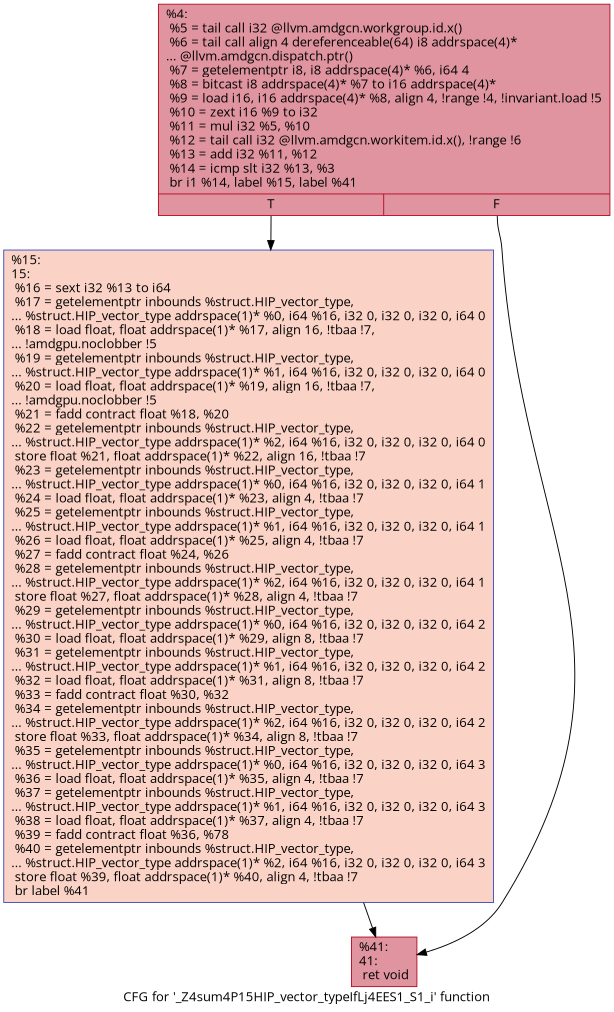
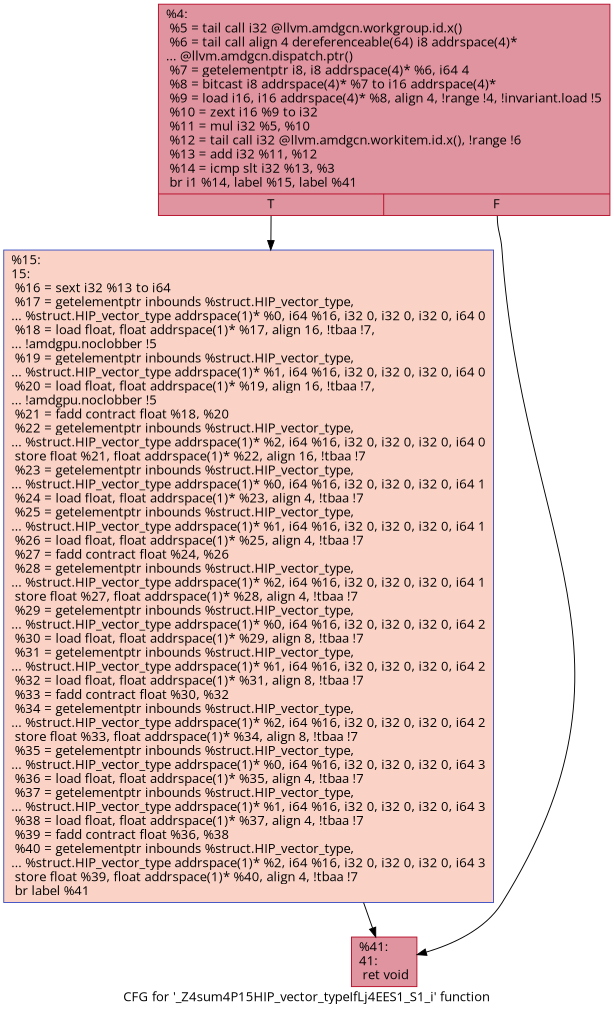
node "%15:": text "%39 = fadd contract float %36, %78" -> "%39 = fadd contract float %36, %38"
